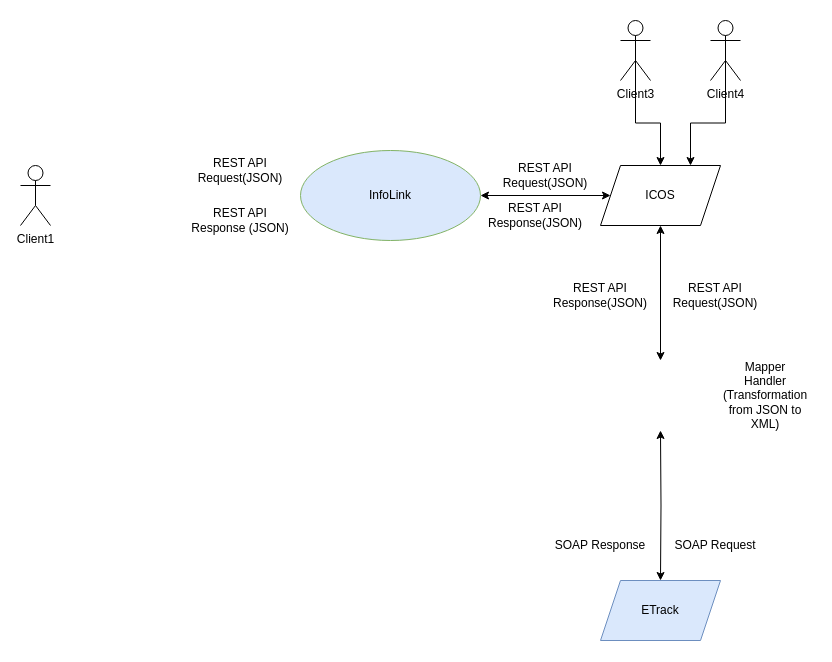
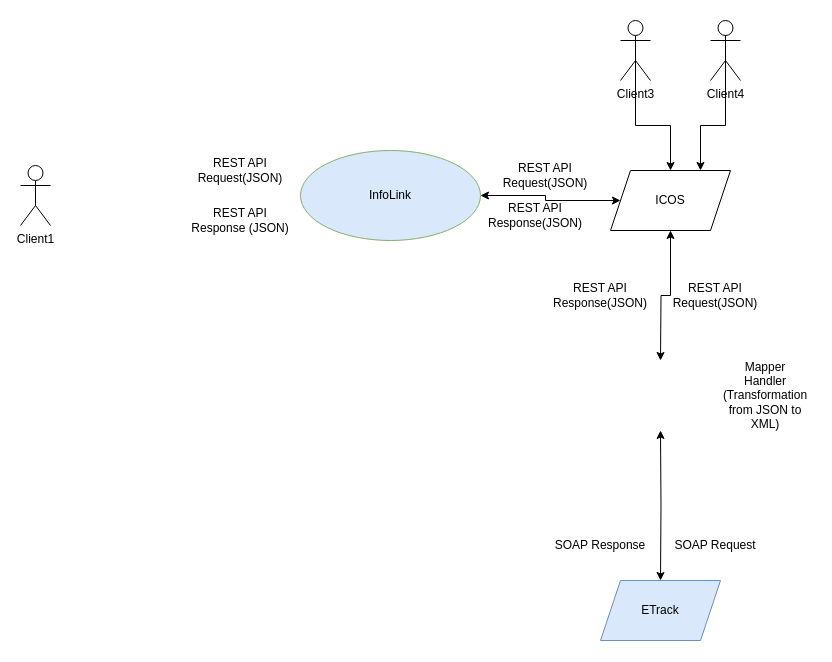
node "ICOS": moved (661, 196) -> (671, 201)
